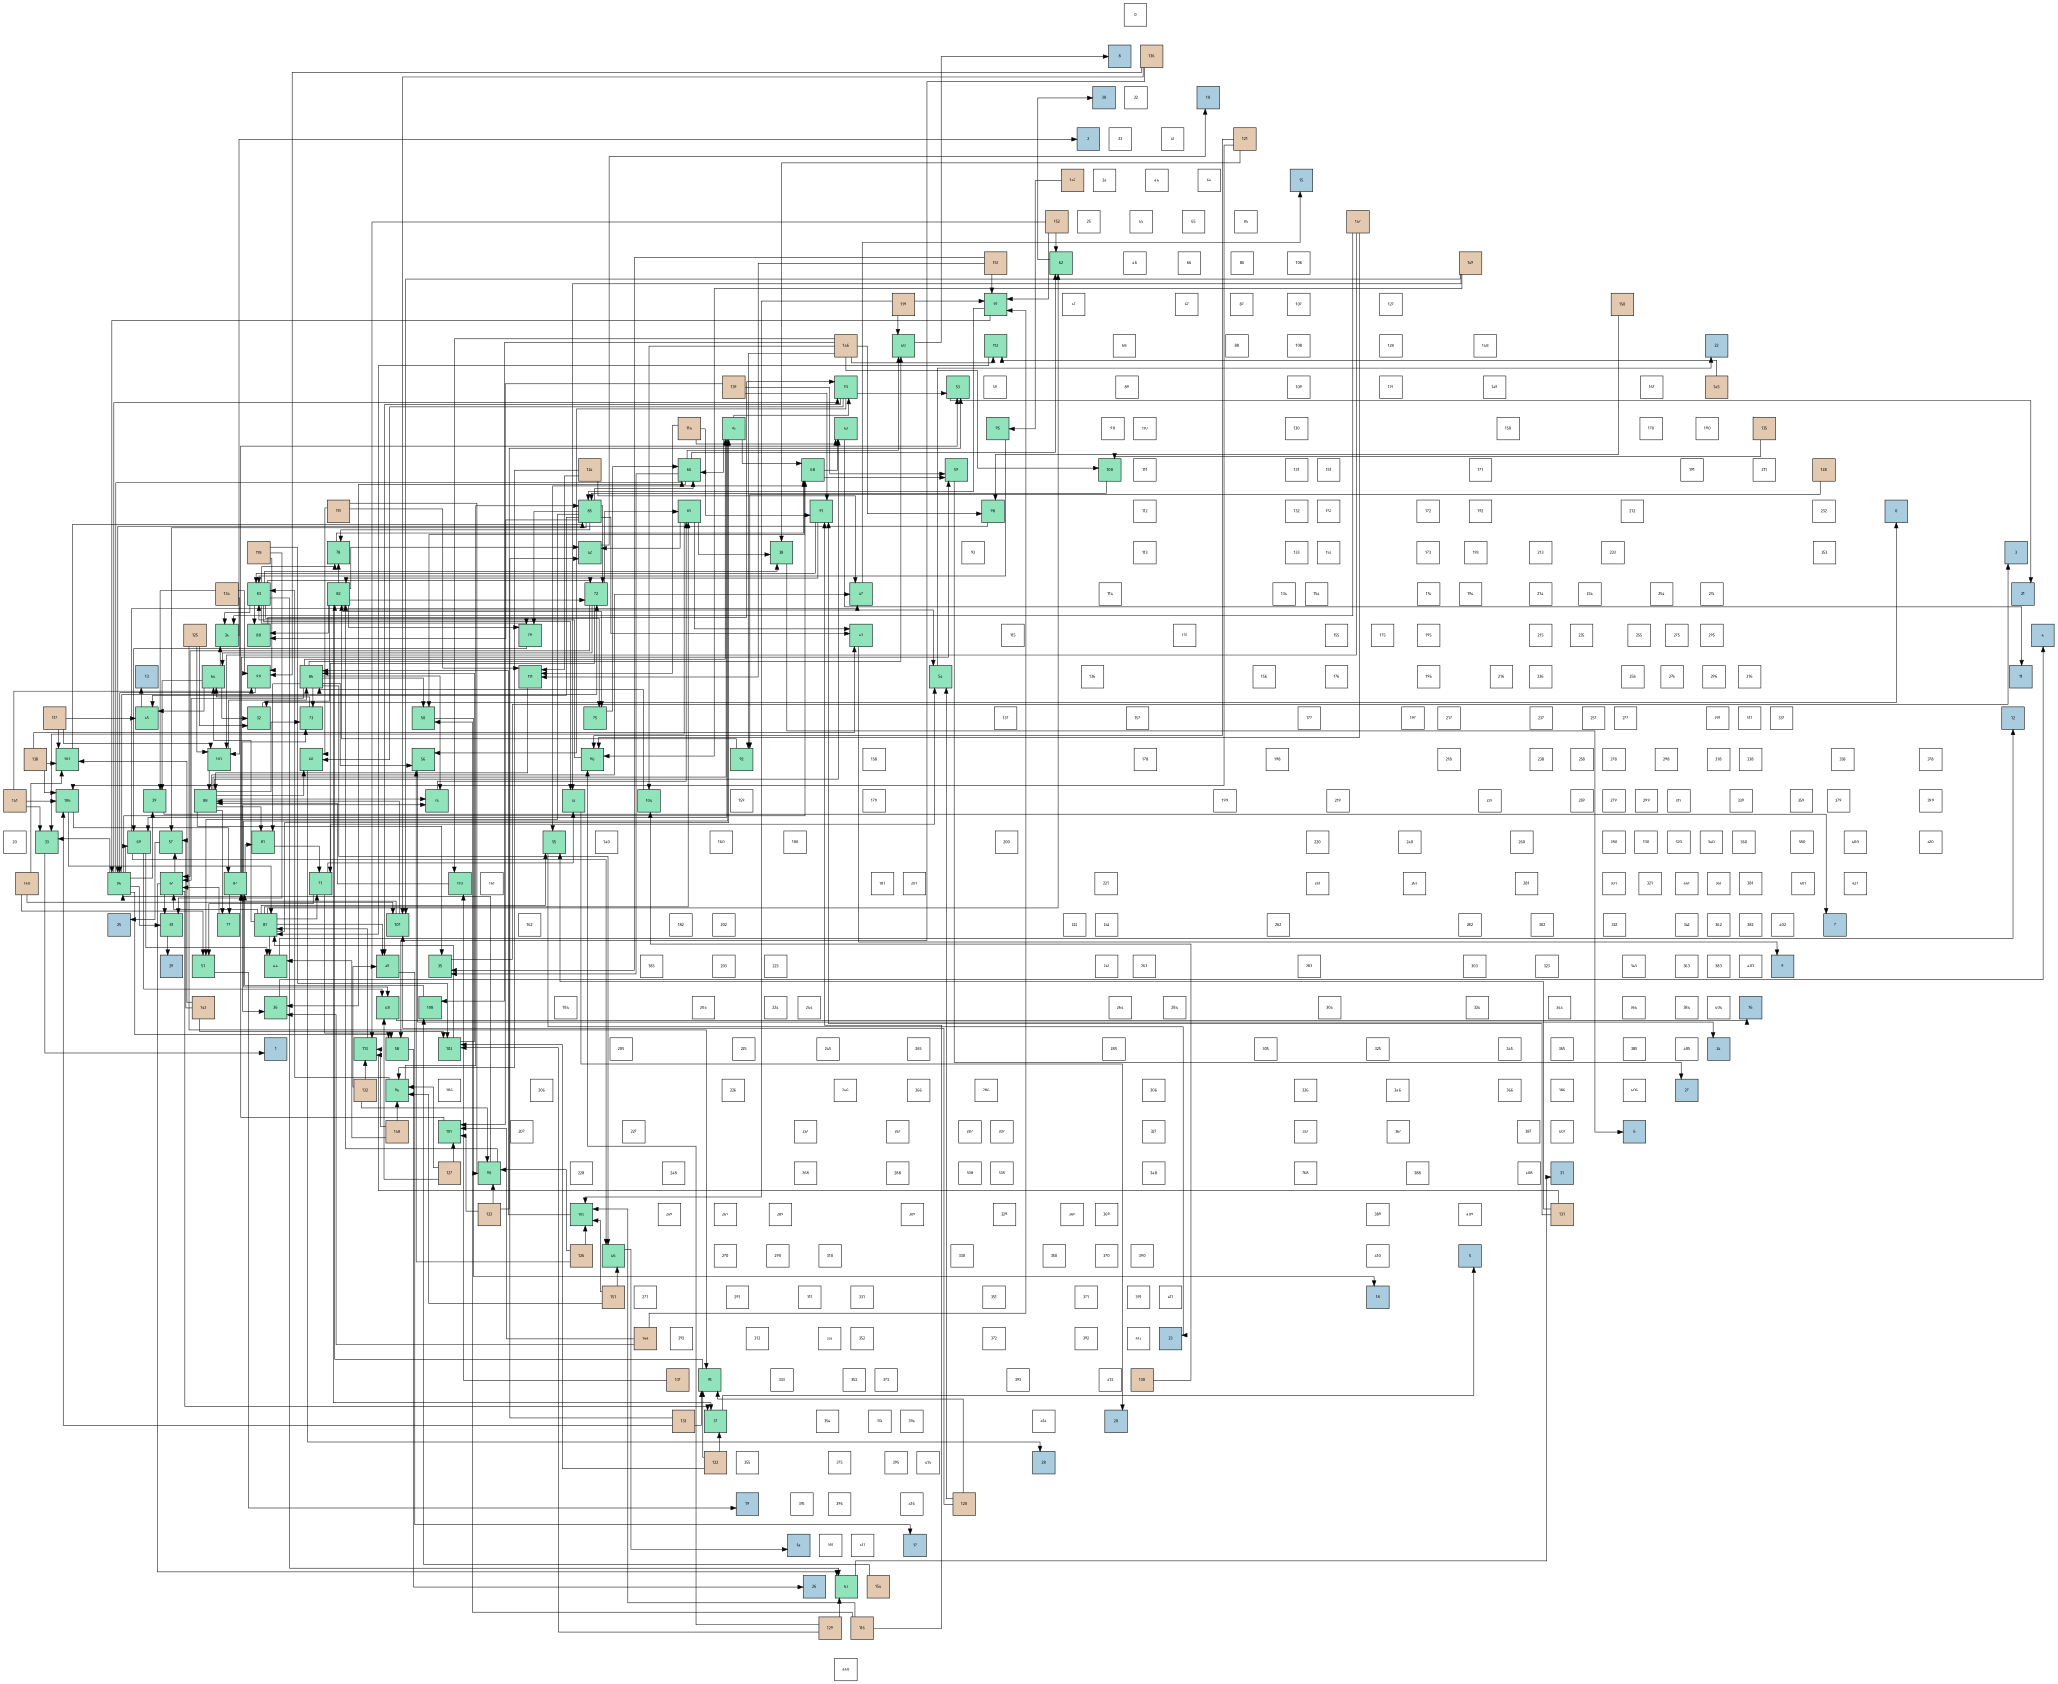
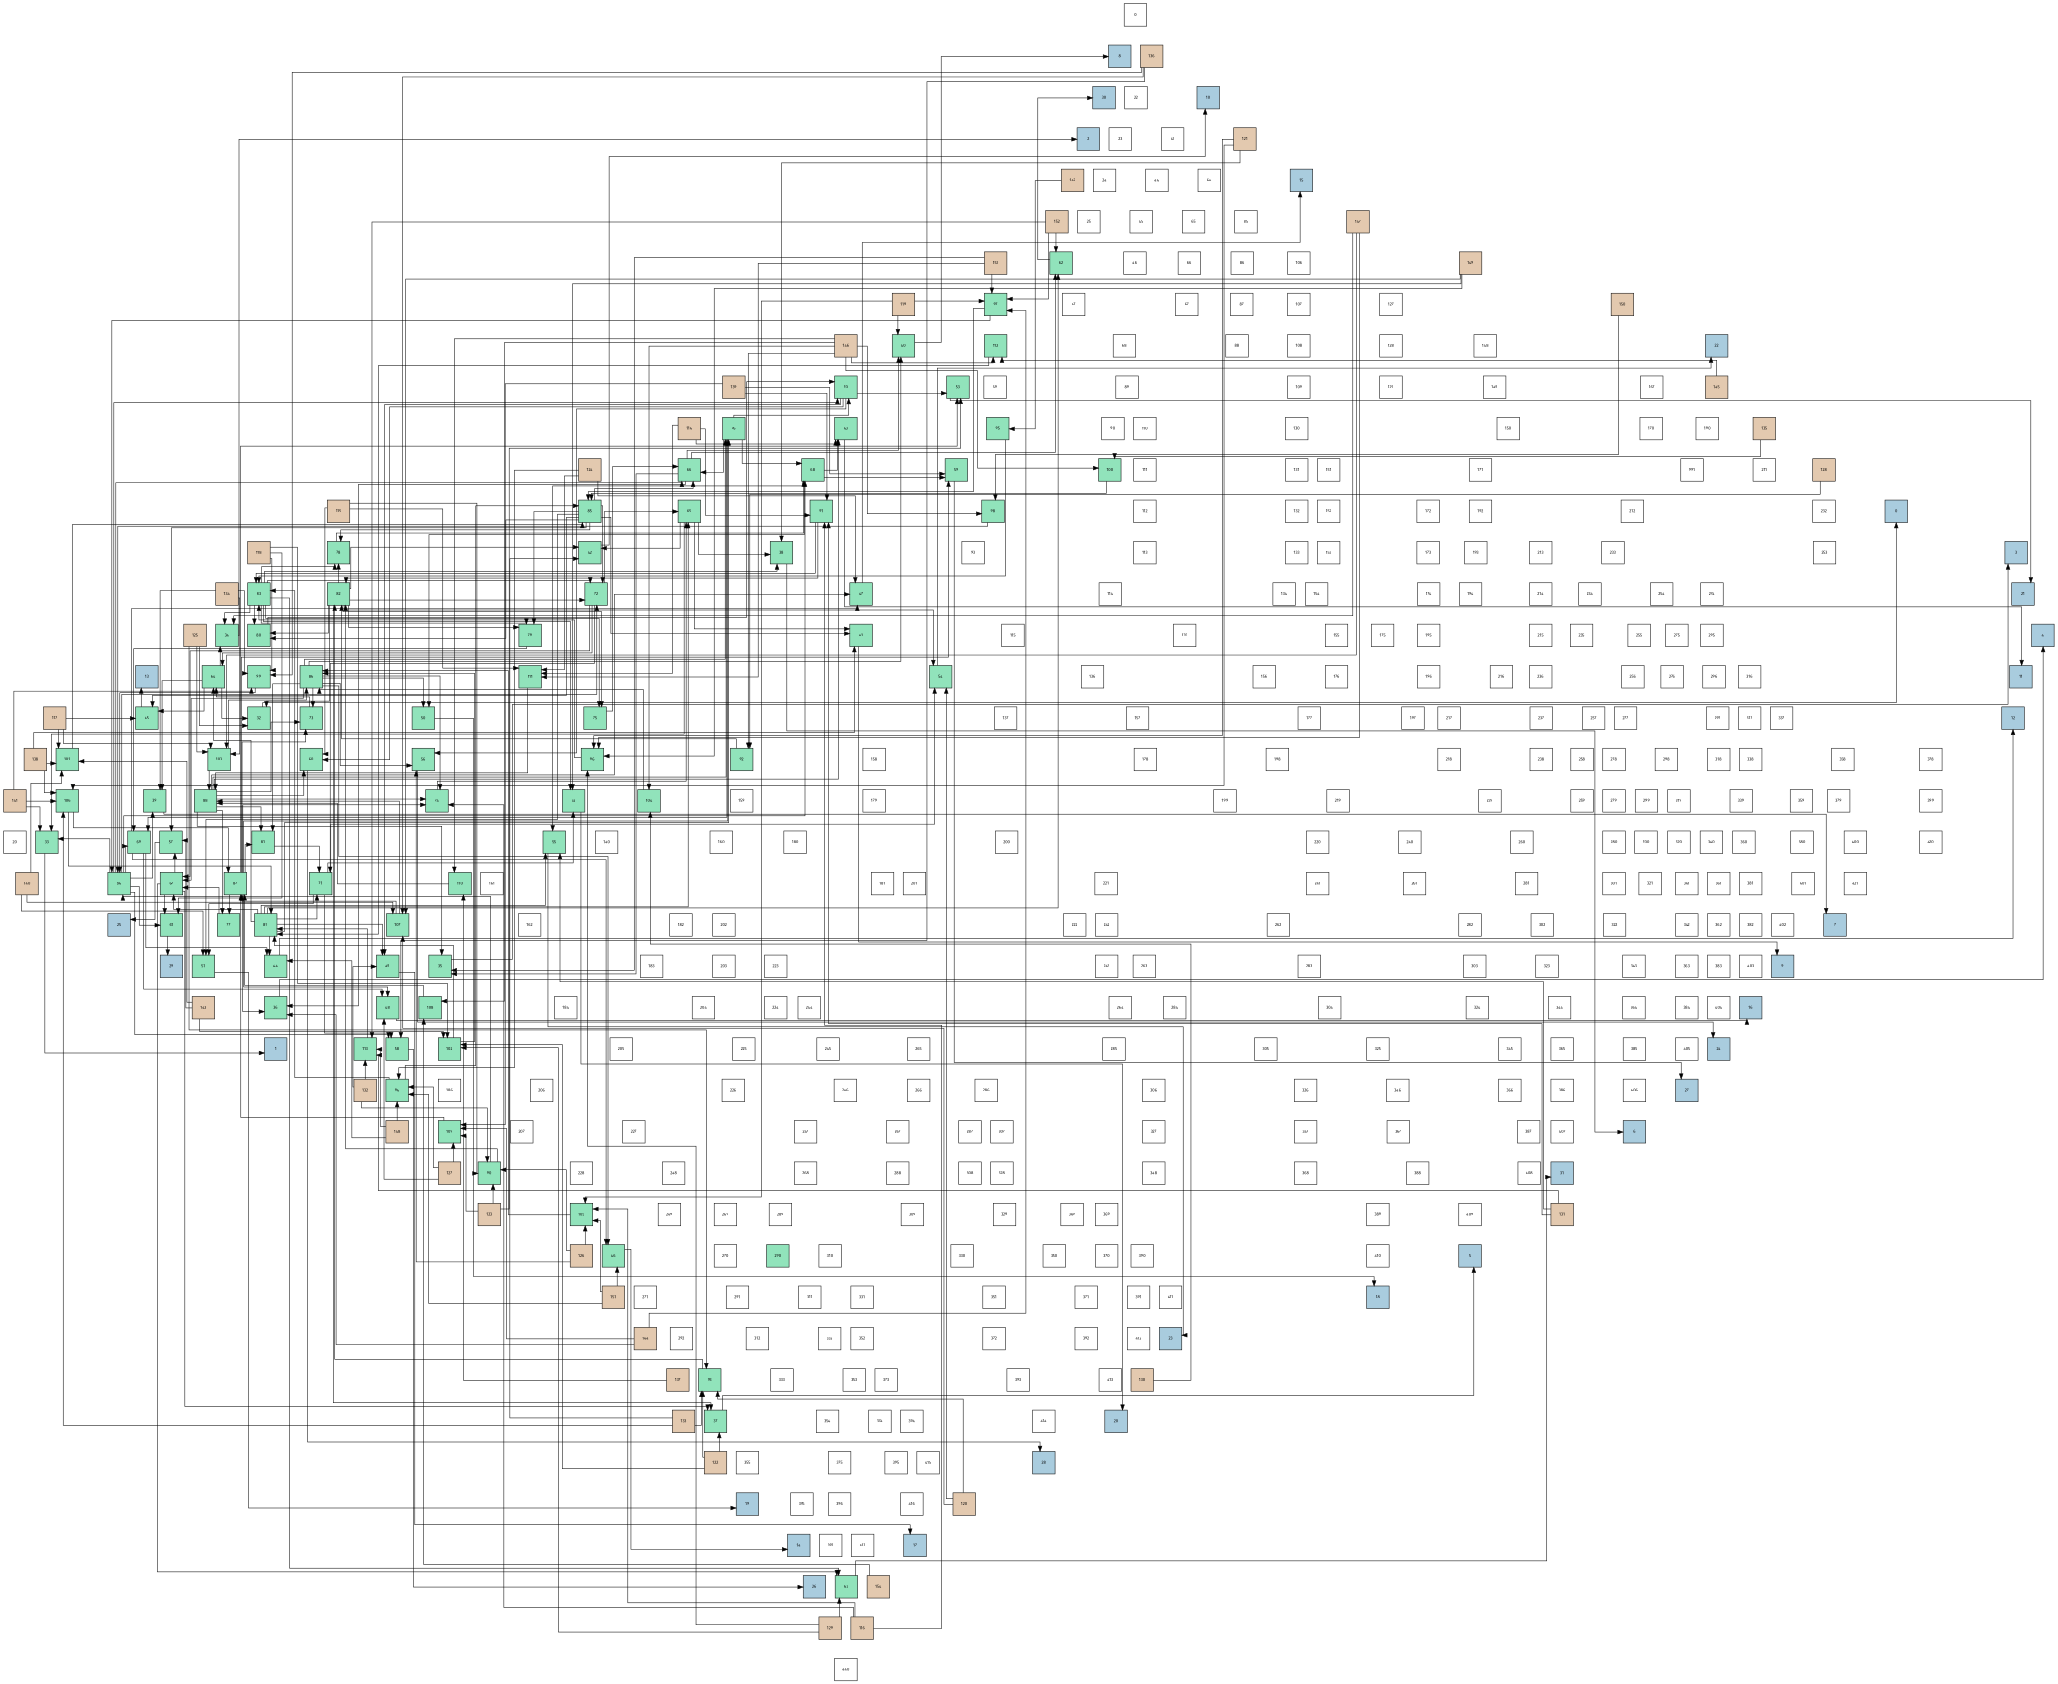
node "191": label "191" -> "991"
node "441": label "441" -> "341"
node "768": label "768" -> "368"
node "290": fillcolor #ffffff -> #91e3bb
edge "116" -> "50": now "116" -> "74"
